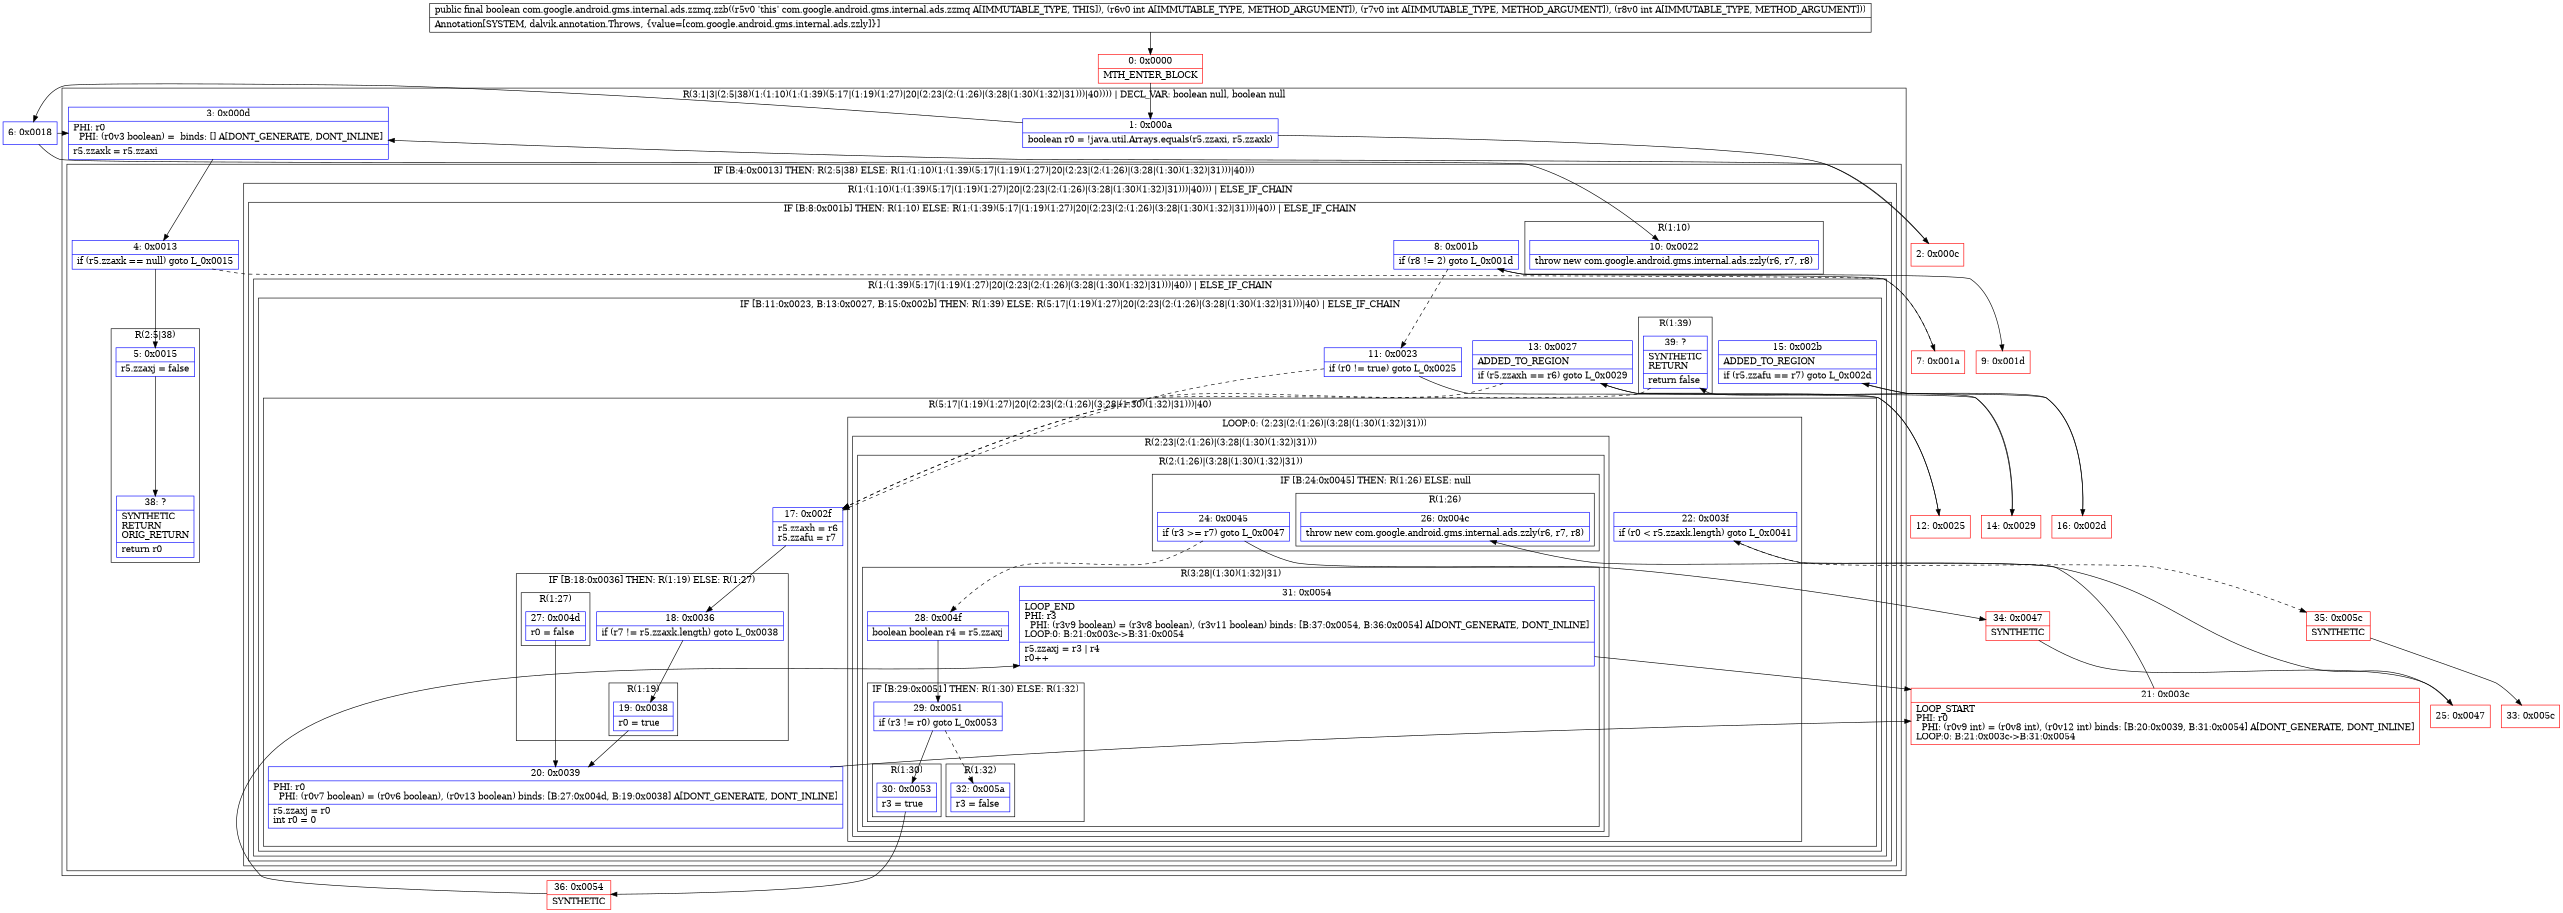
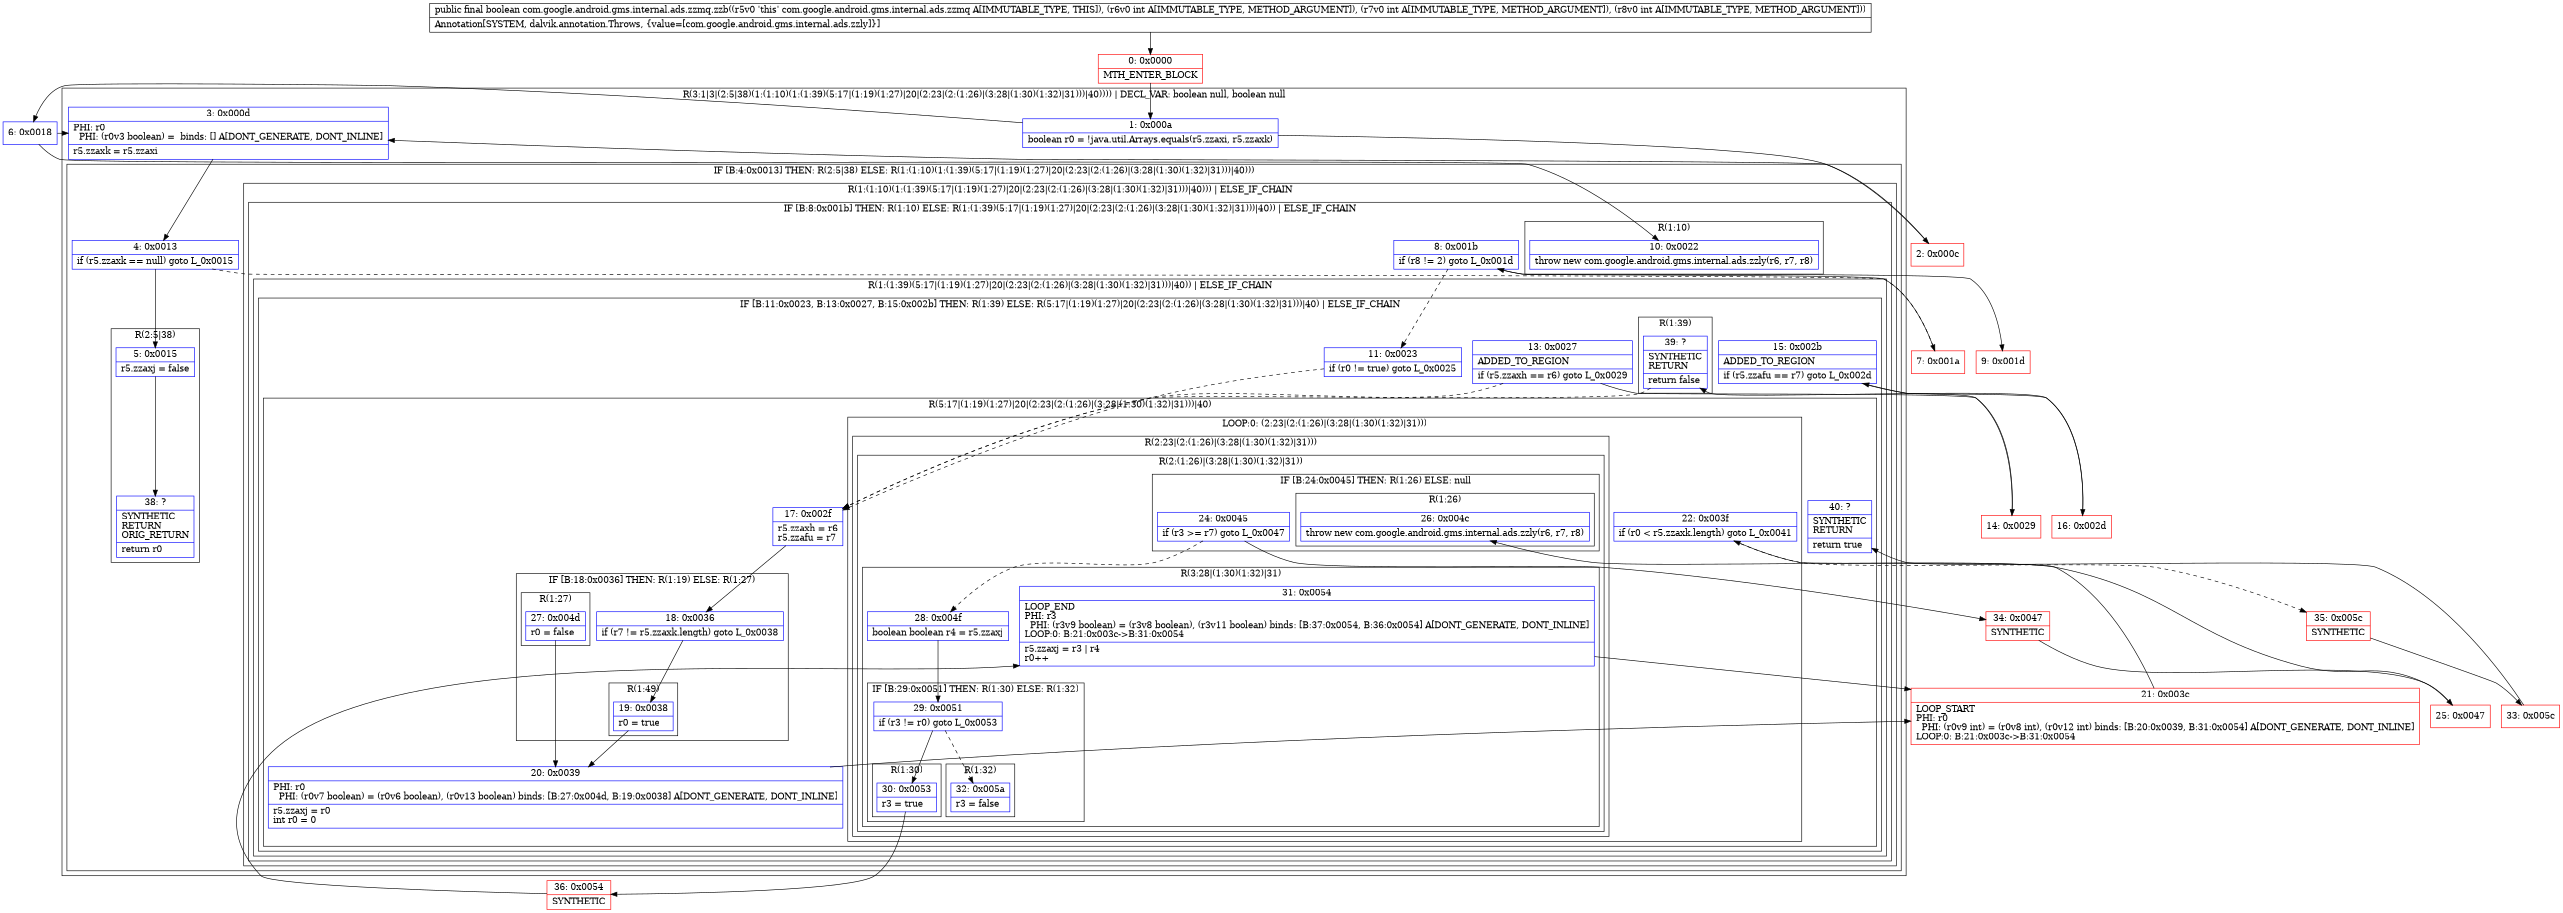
node "40: ?": added
node "12: 0x0025": removed
cluster "R(1:19)": label "R(1:19)" -> "R(1:49)"
